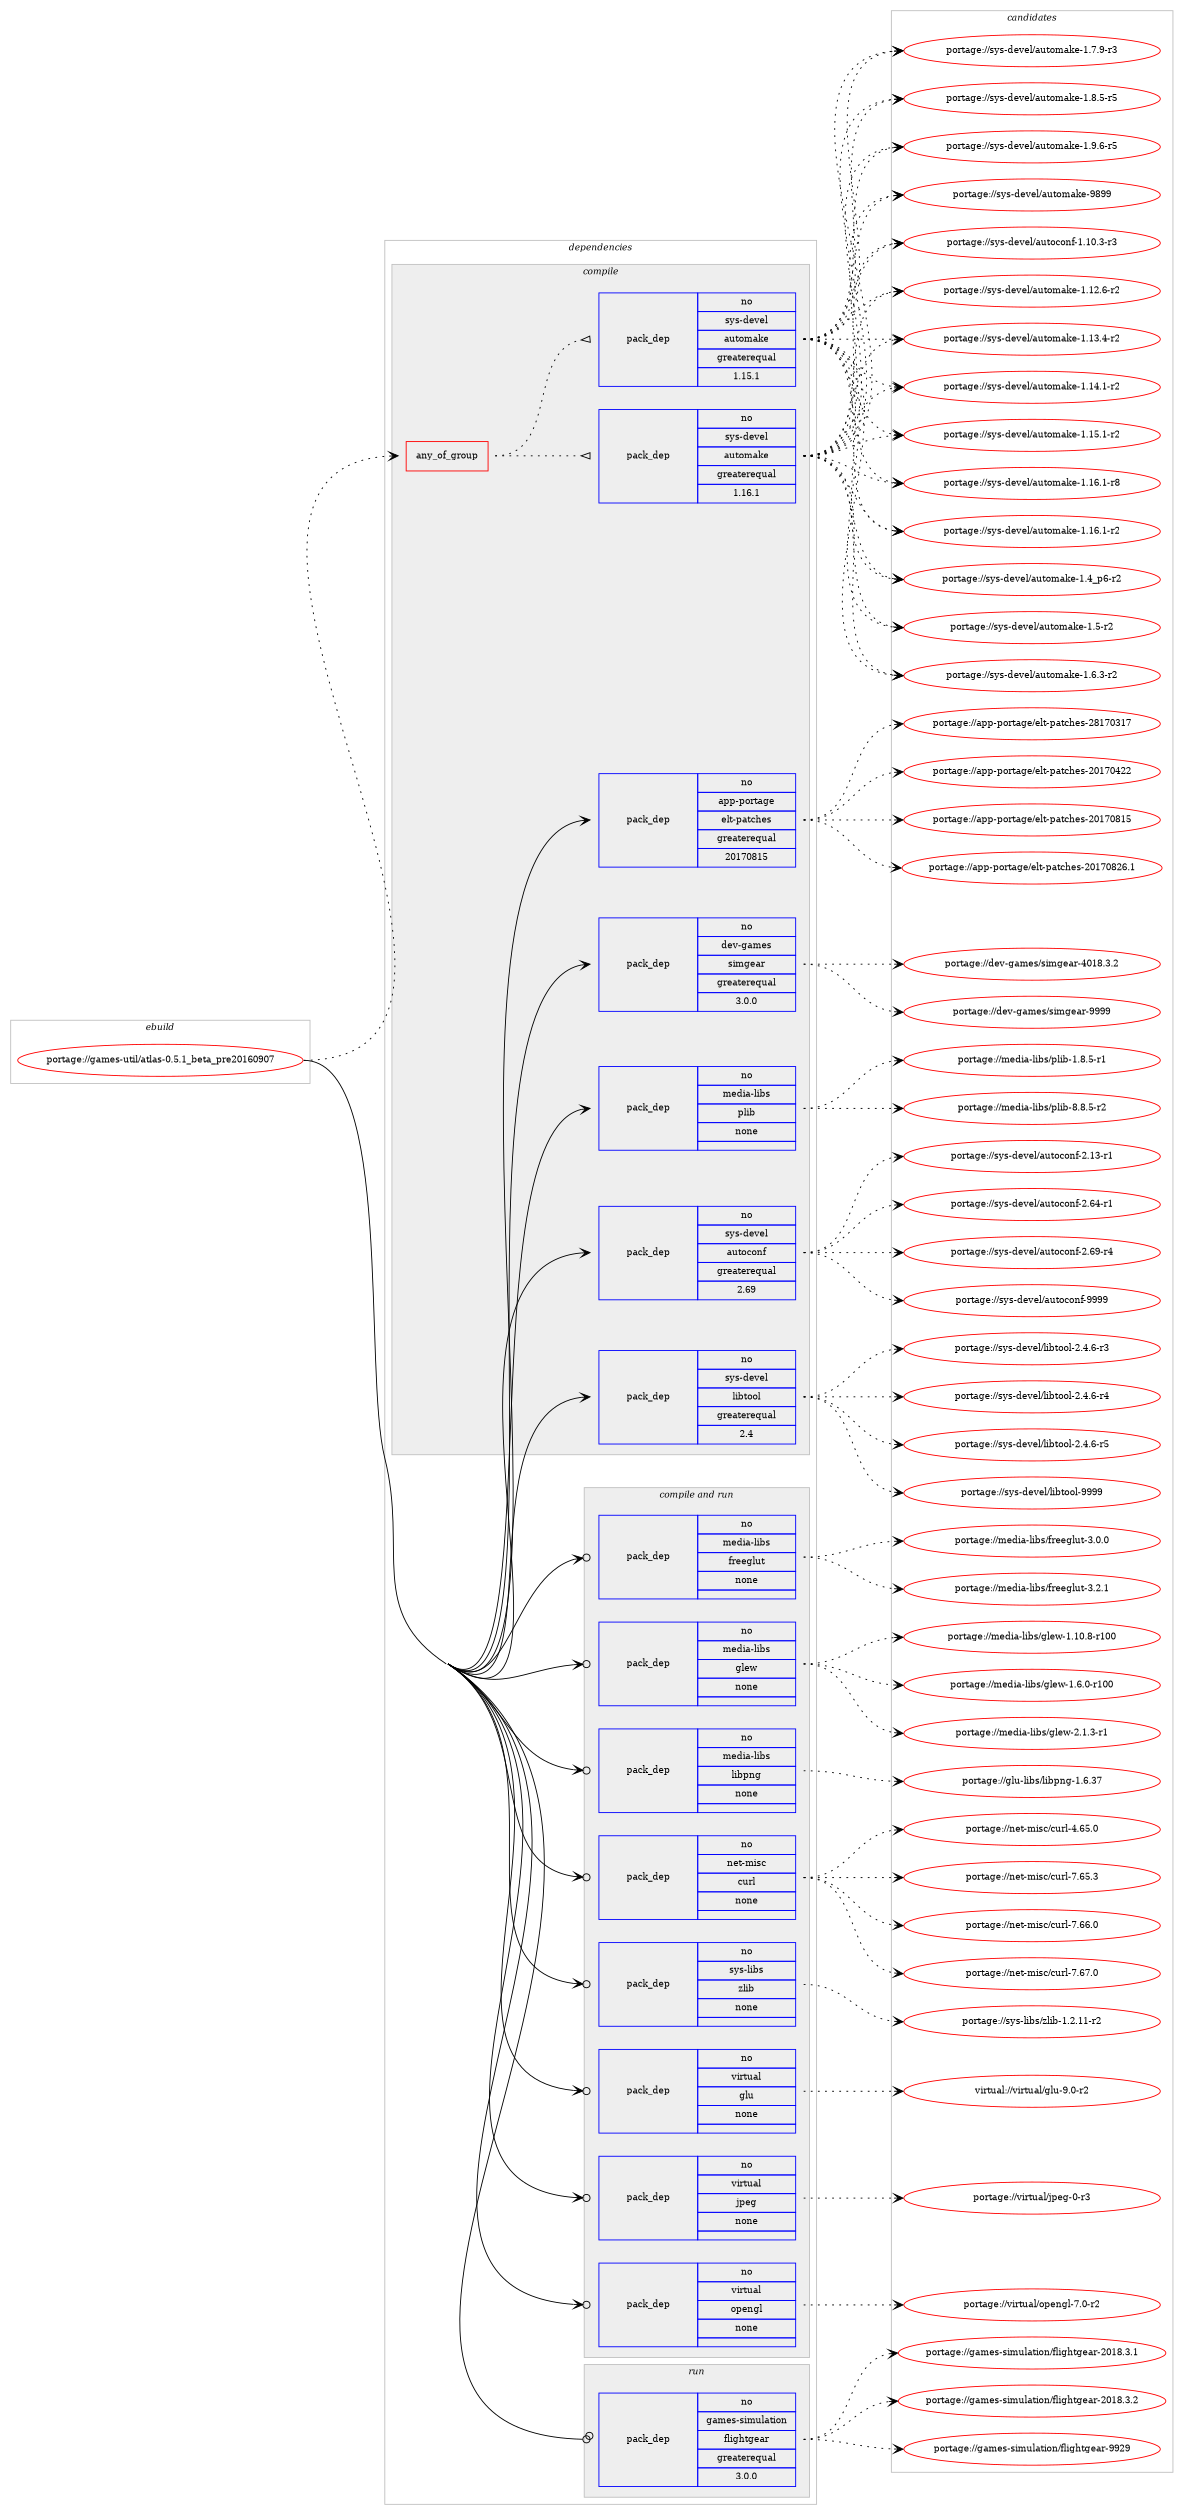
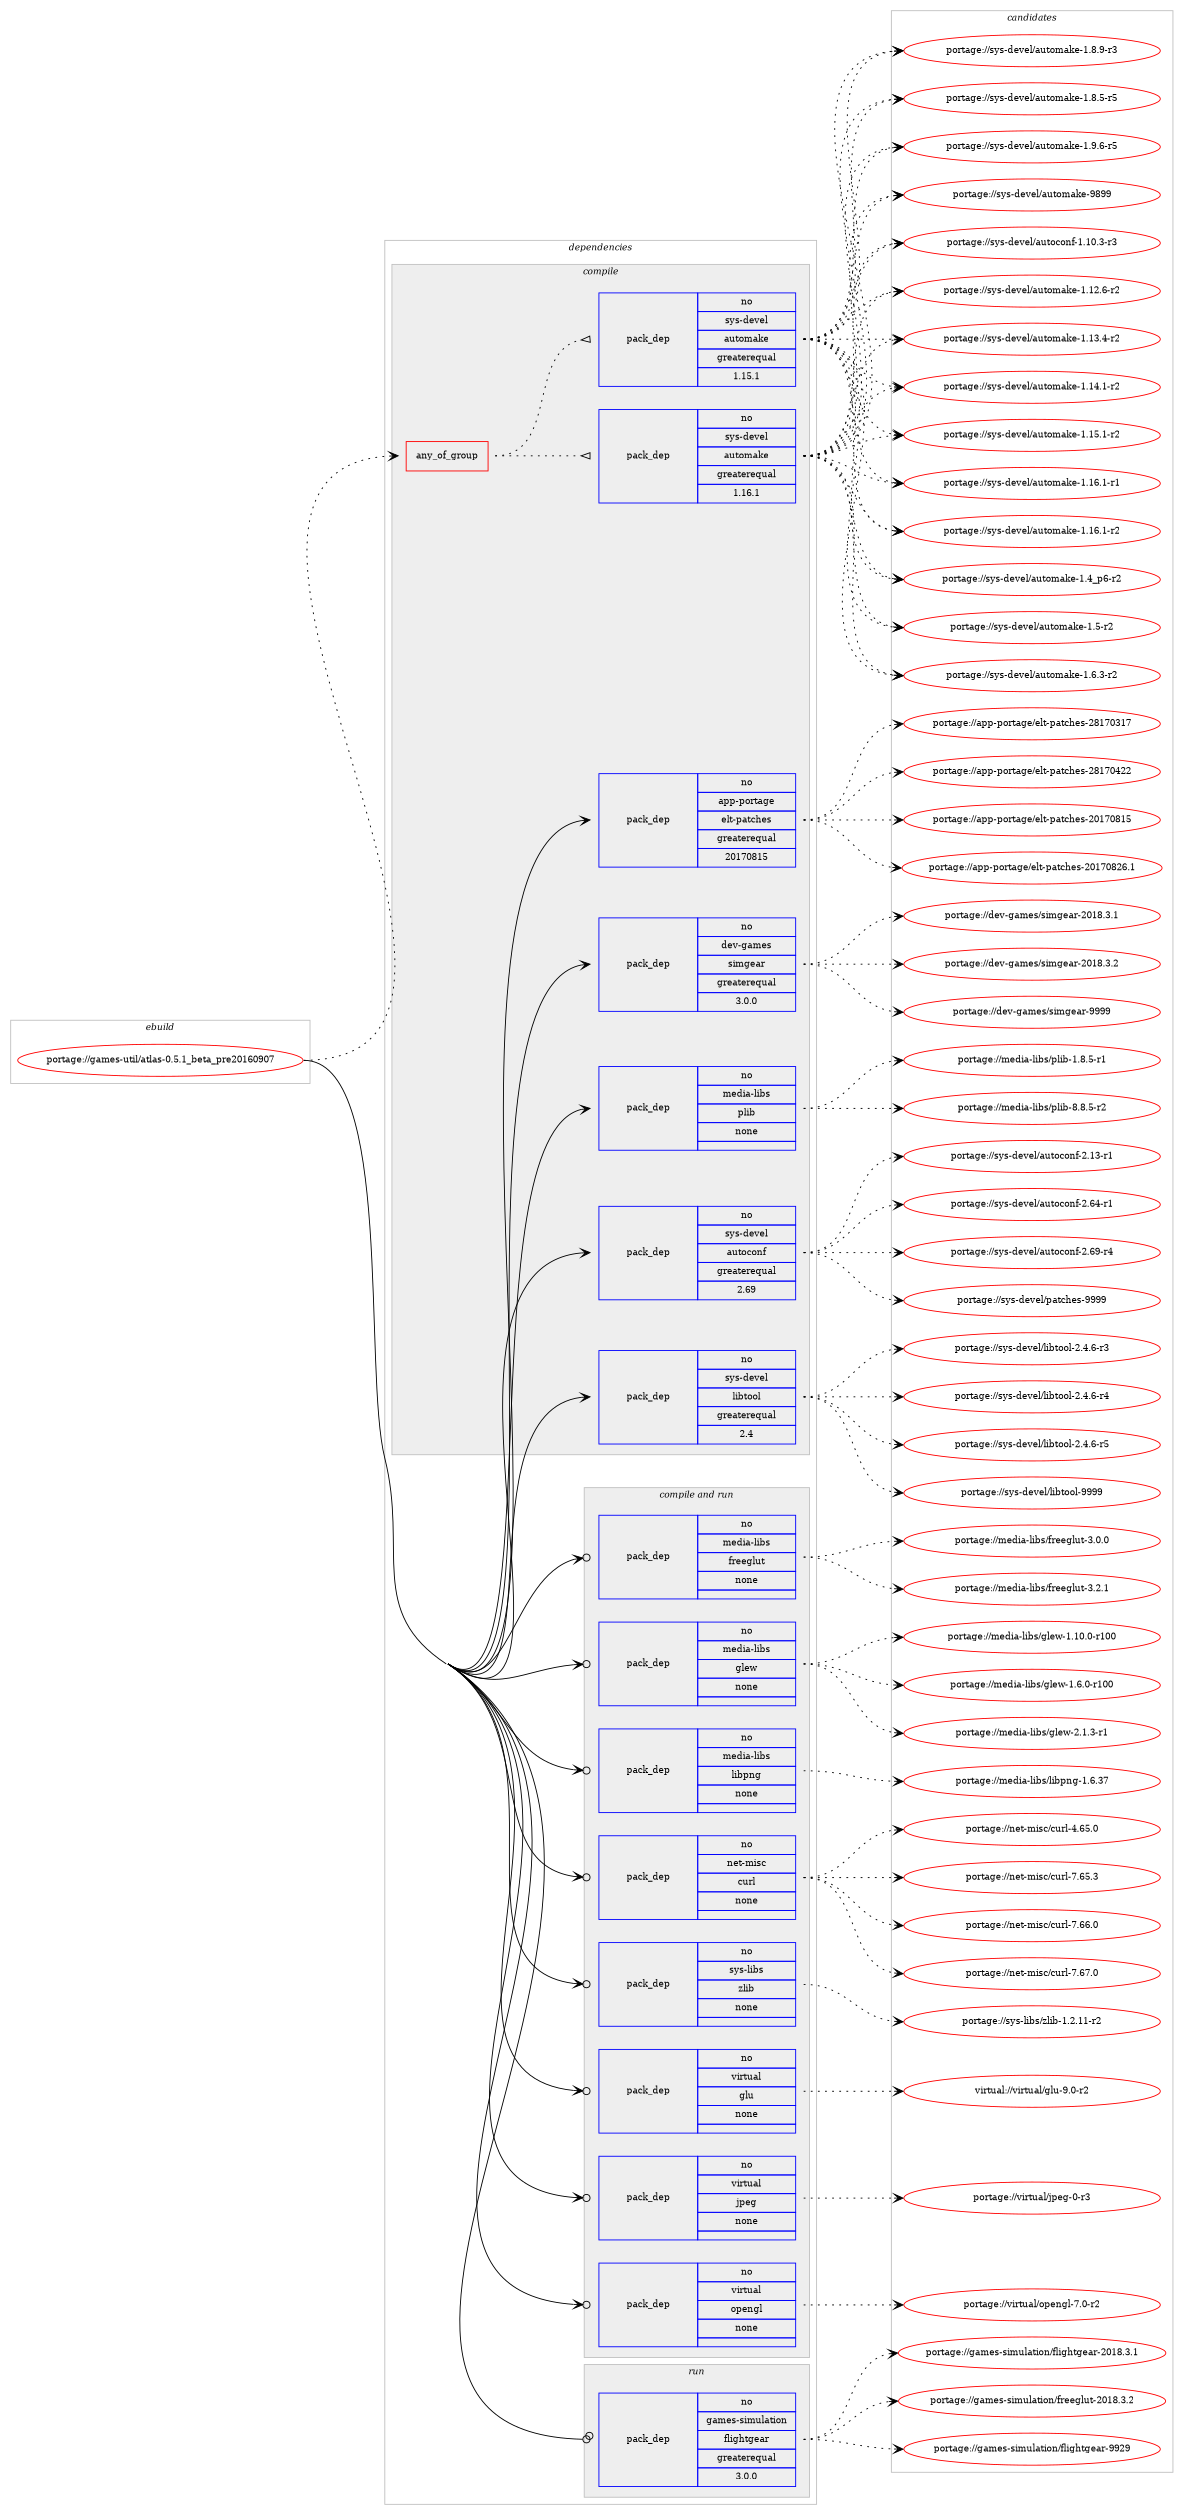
node "portage://sys-devel/automake-1.7.9-r3": label "portage://sys-devel/automake-1.7.9-r3" -> "portage://sys-devel/automake-1.8.9-r3"
node "portage://sys-devel/automake-1.16.1-r8": label "portage://sys-devel/automake-1.16.1-r8" -> "portage://sys-devel/automake-1.16.1-r1"
node "portage://app-portage/elt-patches-20170422": label "portage://app-portage/elt-patches-20170422" -> "portage://app-portage/elt-patches-28170422"
node "portage://dev-games/simgear-2018.3.1": added
node "portage://dev-games/simgear-4018.3.2": label "portage://dev-games/simgear-4018.3.2" -> "portage://dev-games/simgear-2018.3.2"
node "portage://sys-devel/autoconf-9999": label "portage://sys-devel/autoconf-9999" -> "portage://sys-devel/patches-9999"
node "portage://media-libs/glew-1.10.8-r100": label "portage://media-libs/glew-1.10.8-r100" -> "portage://media-libs/glew-1.10.0-r100"
node "portage://glu-libs/libpng-1.6.37": label "portage://glu-libs/libpng-1.6.37" -> "portage://media-libs/libpng-1.6.37"
node "portage://games-simulation/flightgear-2018.3.2": label "portage://games-simulation/flightgear-2018.3.2" -> "portage://games-simulation/freeglut-2018.3.2"
